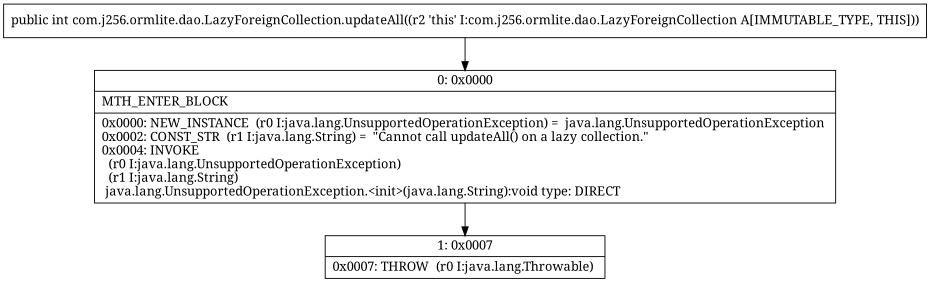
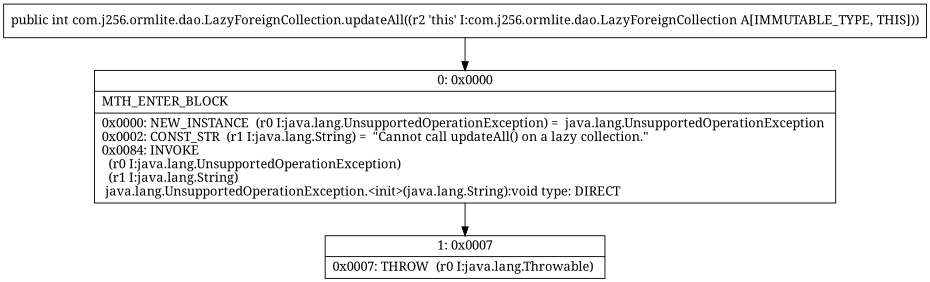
node "0: 0x0000": text "0x0004: INVOKE" -> "0x0084: INVOKE"
